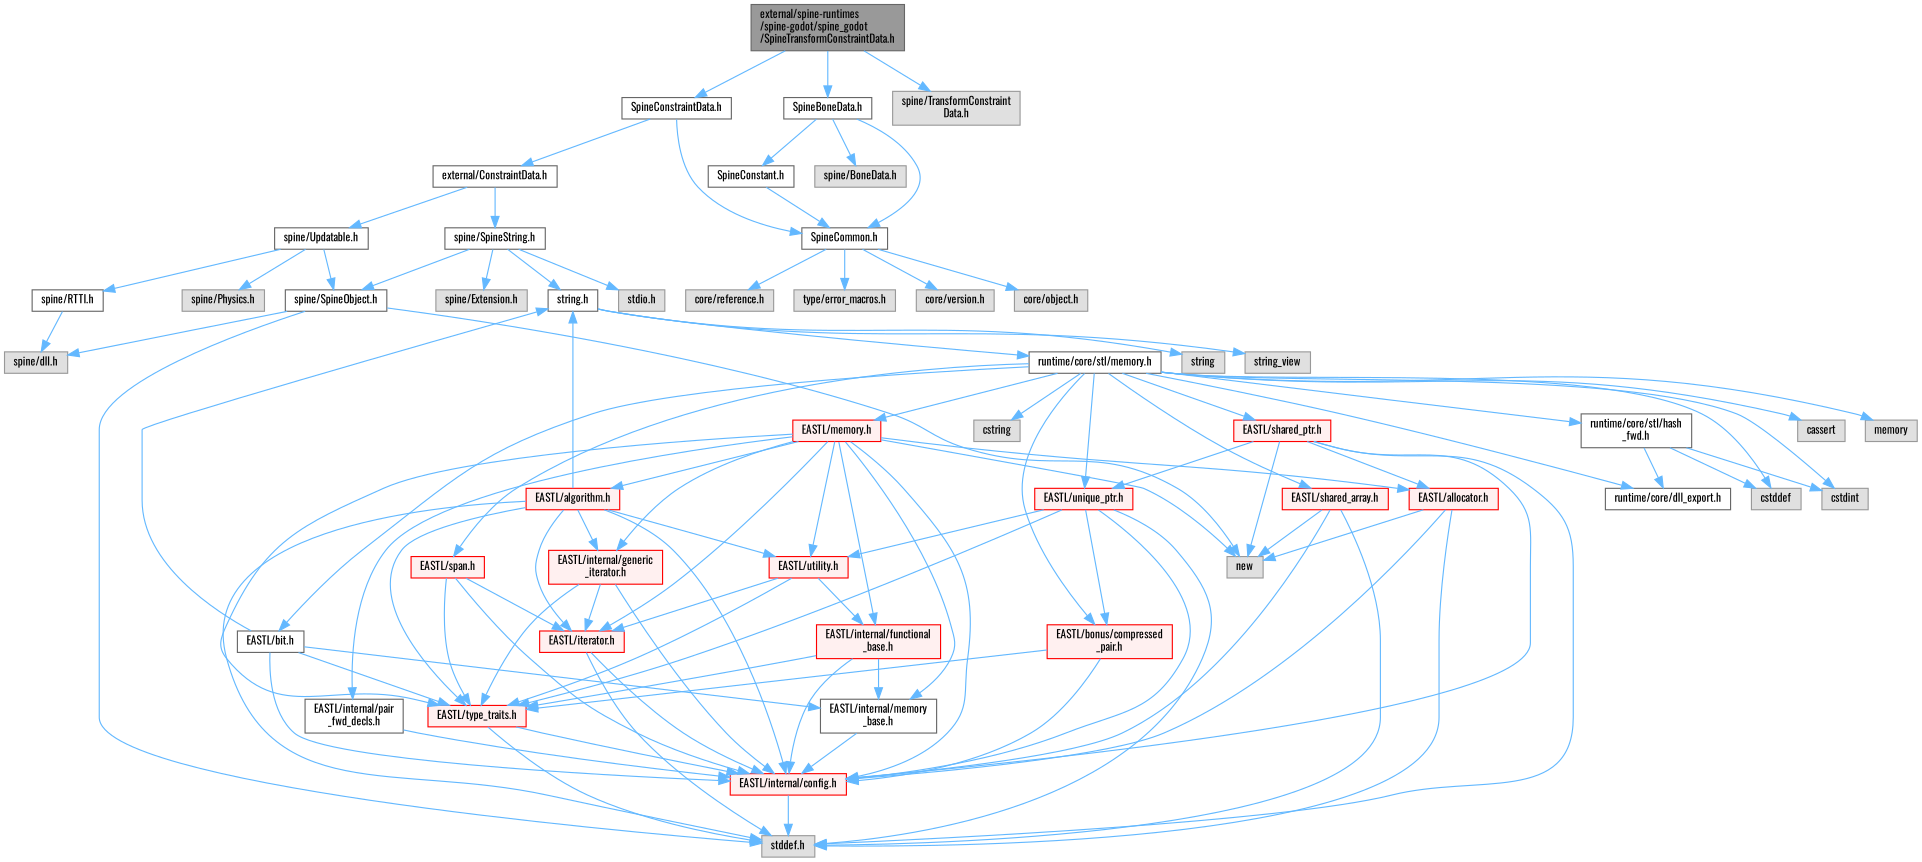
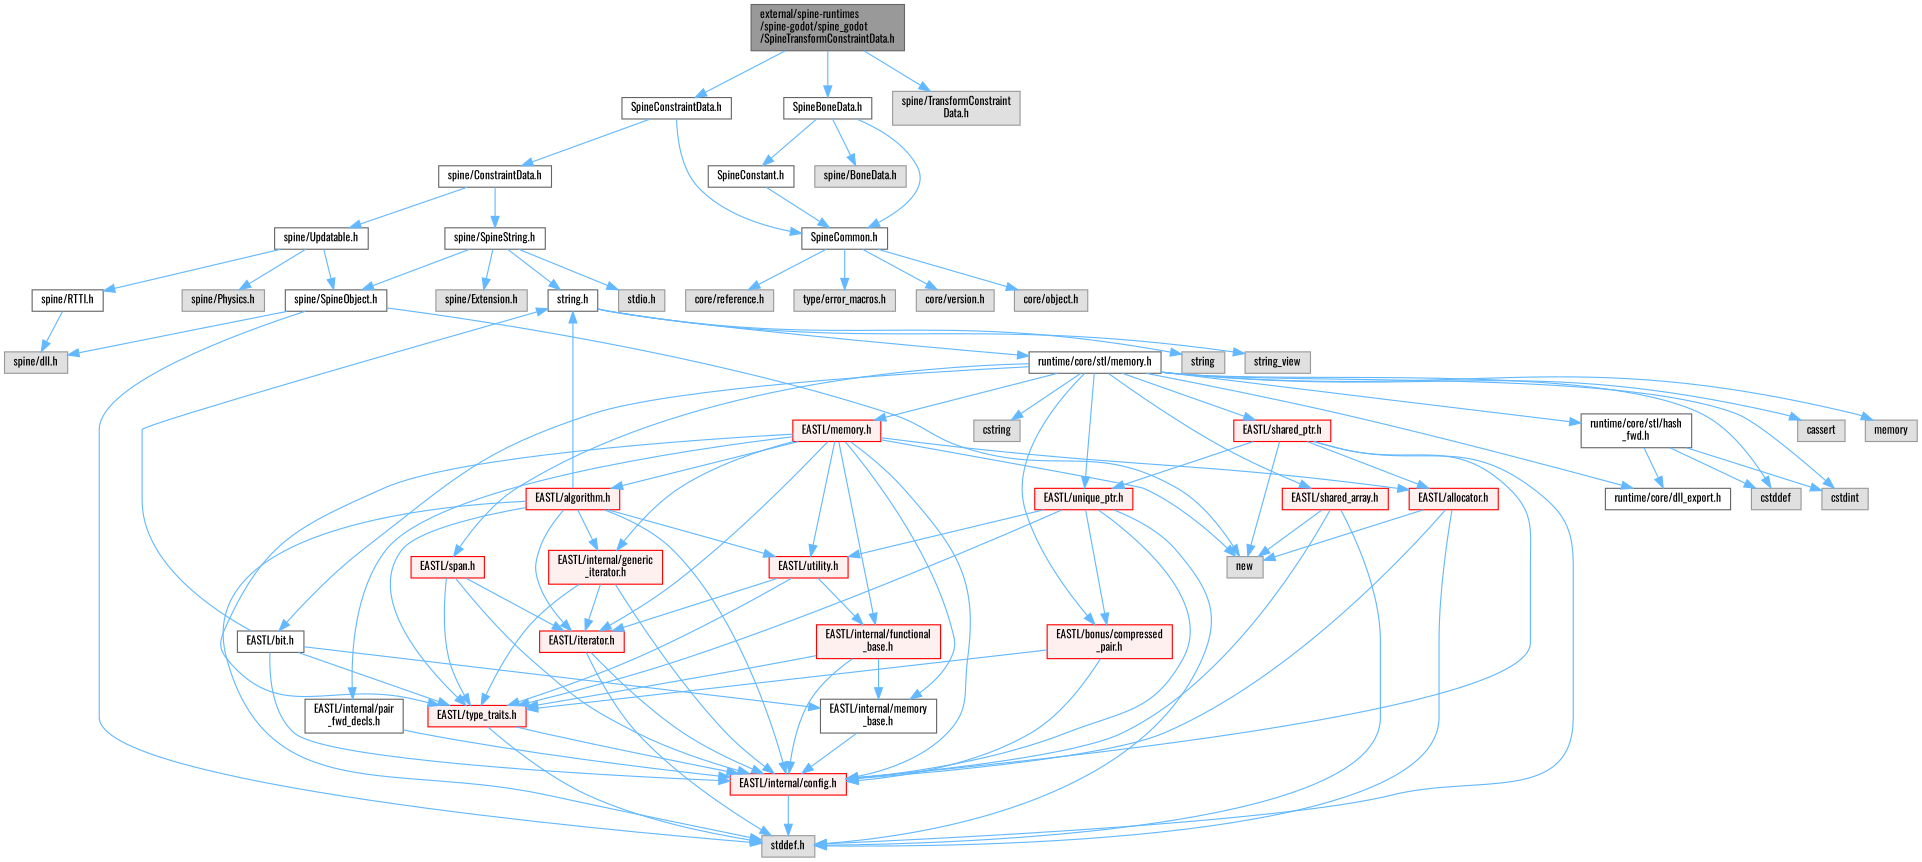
node "external/ConstraintData.h": label "external/ConstraintData.h" -> "spine/ConstraintData.h"
